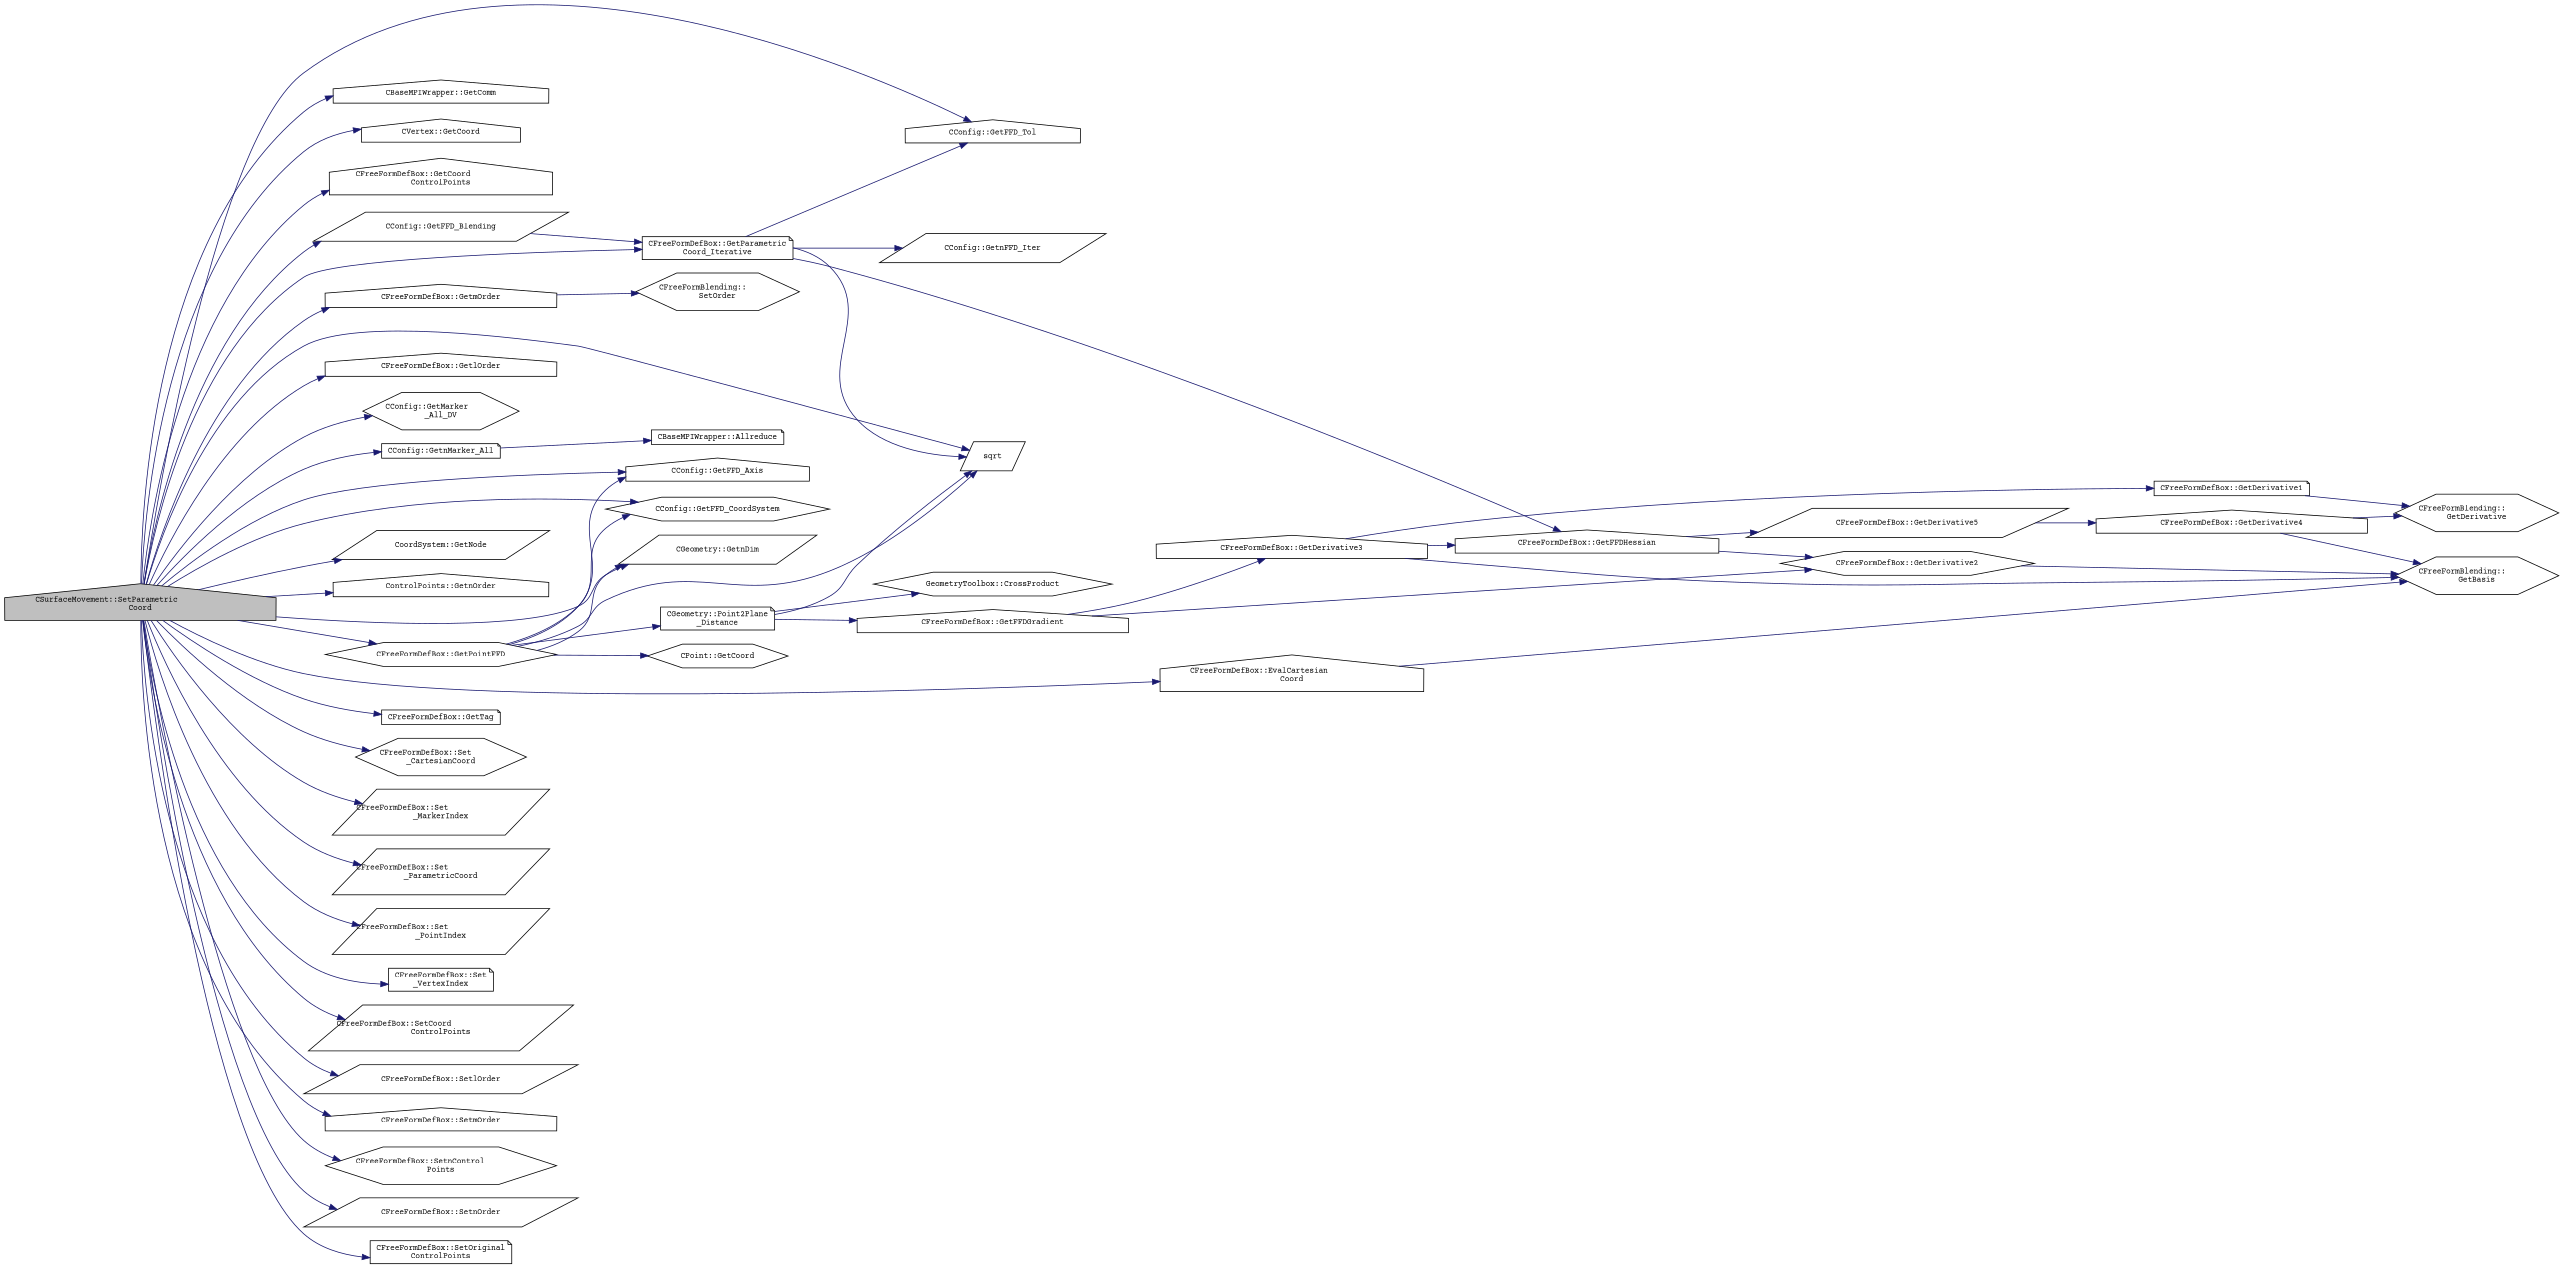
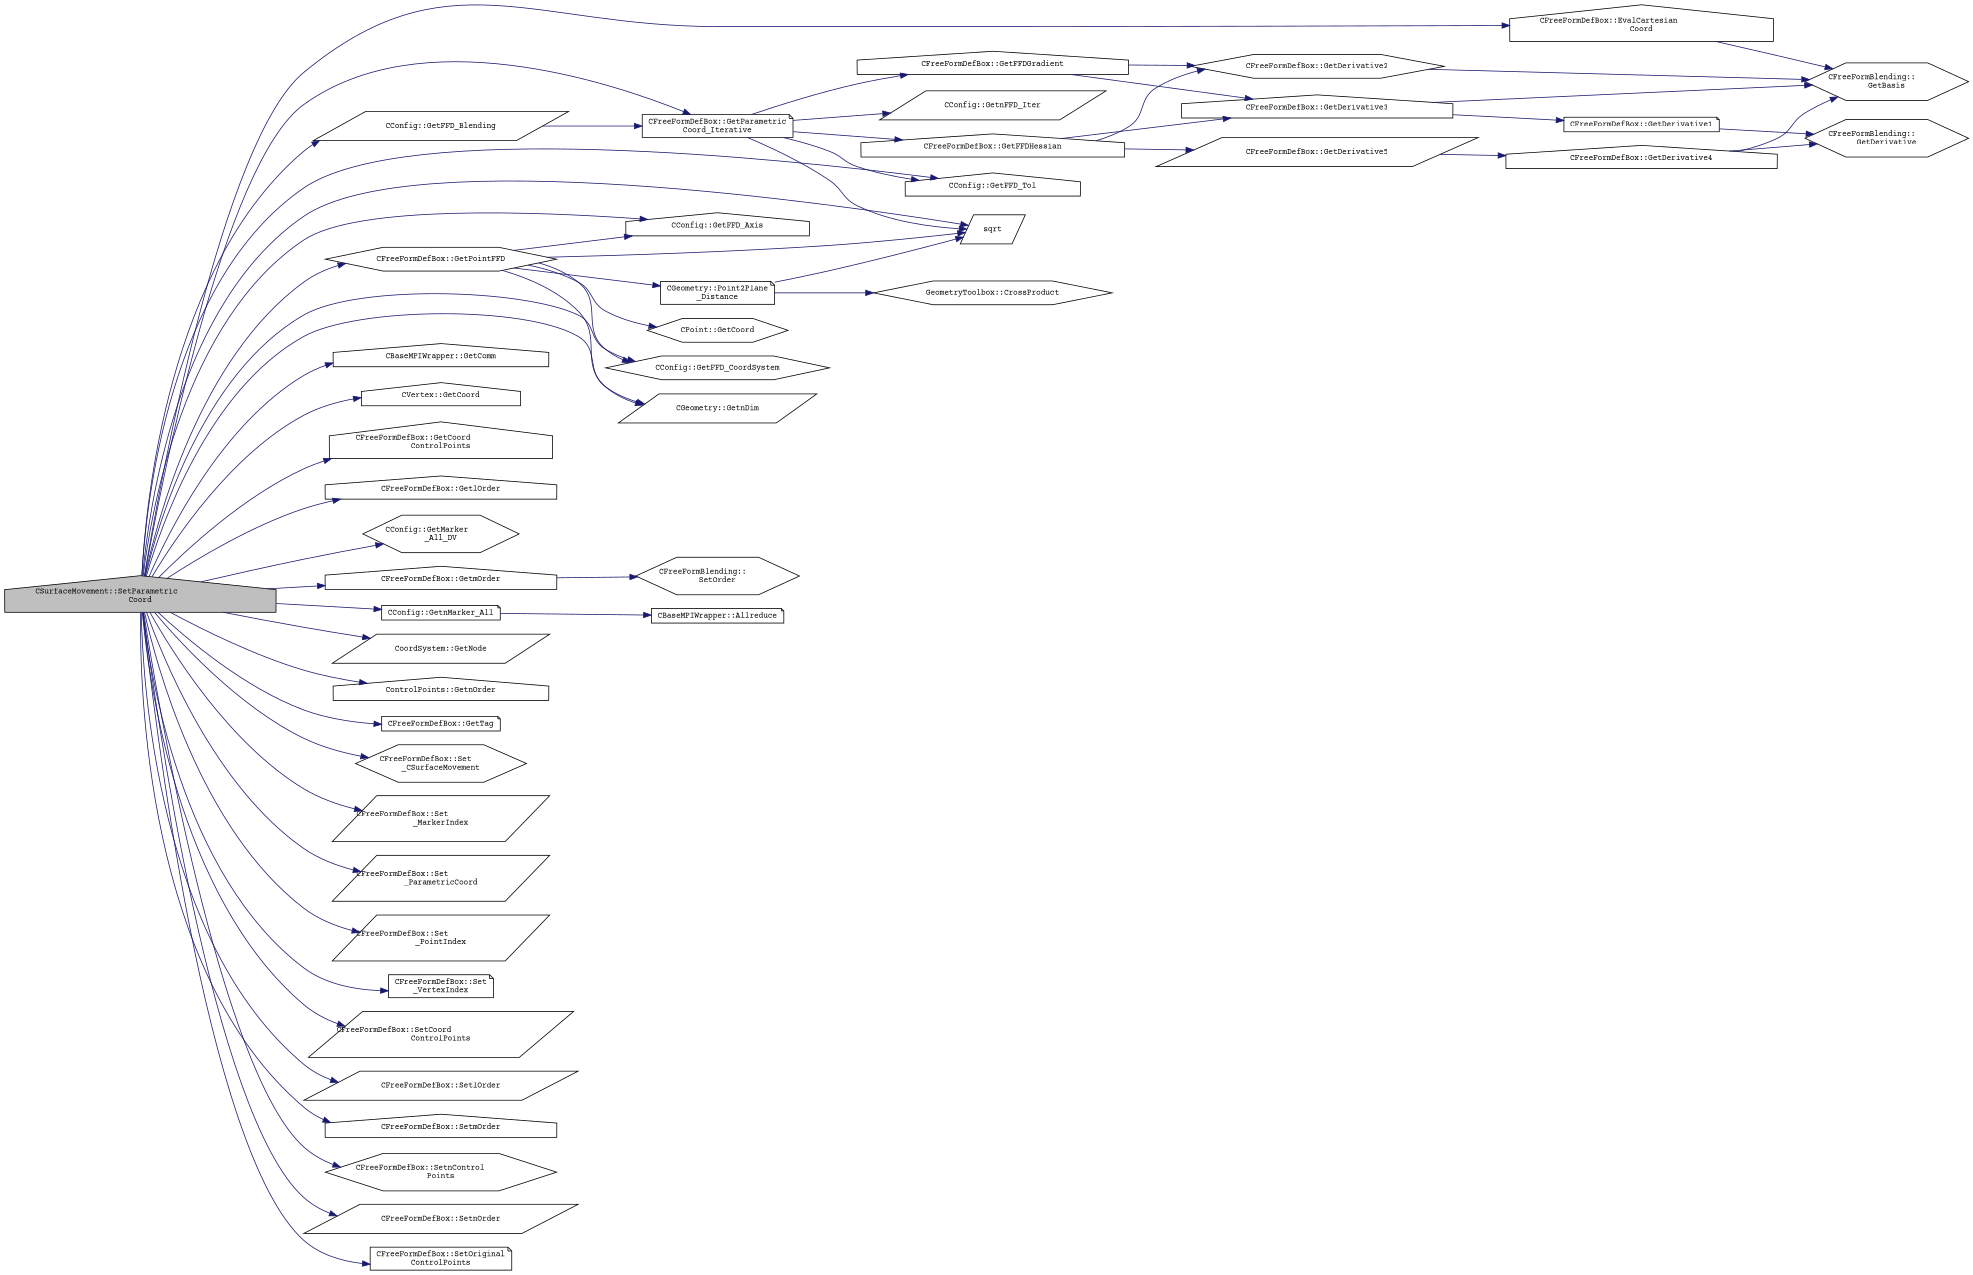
edge "CFreeFormDefBox::GetDerivative3" -> "CFreeFormDefBox::GetFFDHessian": reversed
edge "CGeometry::Point2Plane _Distance" -> "CFreeFormDefBox::GetFFDGradient": now "CFreeFormDefBox::GetParametric Coord_Iterative" -> "CFreeFormDefBox::GetFFDGradient"
node "CFreeFormDefBox::Set _CartesianCoord": label "CFreeFormDefBox::Set _CartesianCoord" -> "CFreeFormDefBox::Set _CSurfaceMovement"
